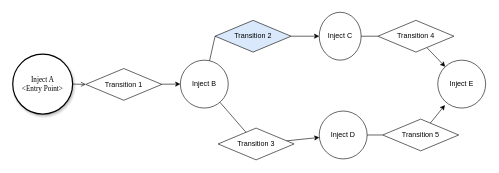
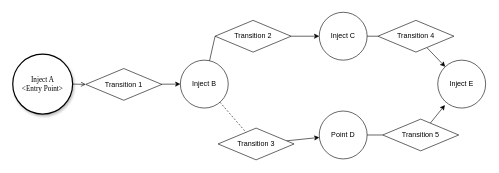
node "Transition 2": fillcolor #dae8fc -> #ffffff
node "Inject C": size 42x48 -> 48x48
edge "Inject B" -- "Transition 3": style solid -> dashed
node "Inject D": label "Inject D" -> "Point D"
